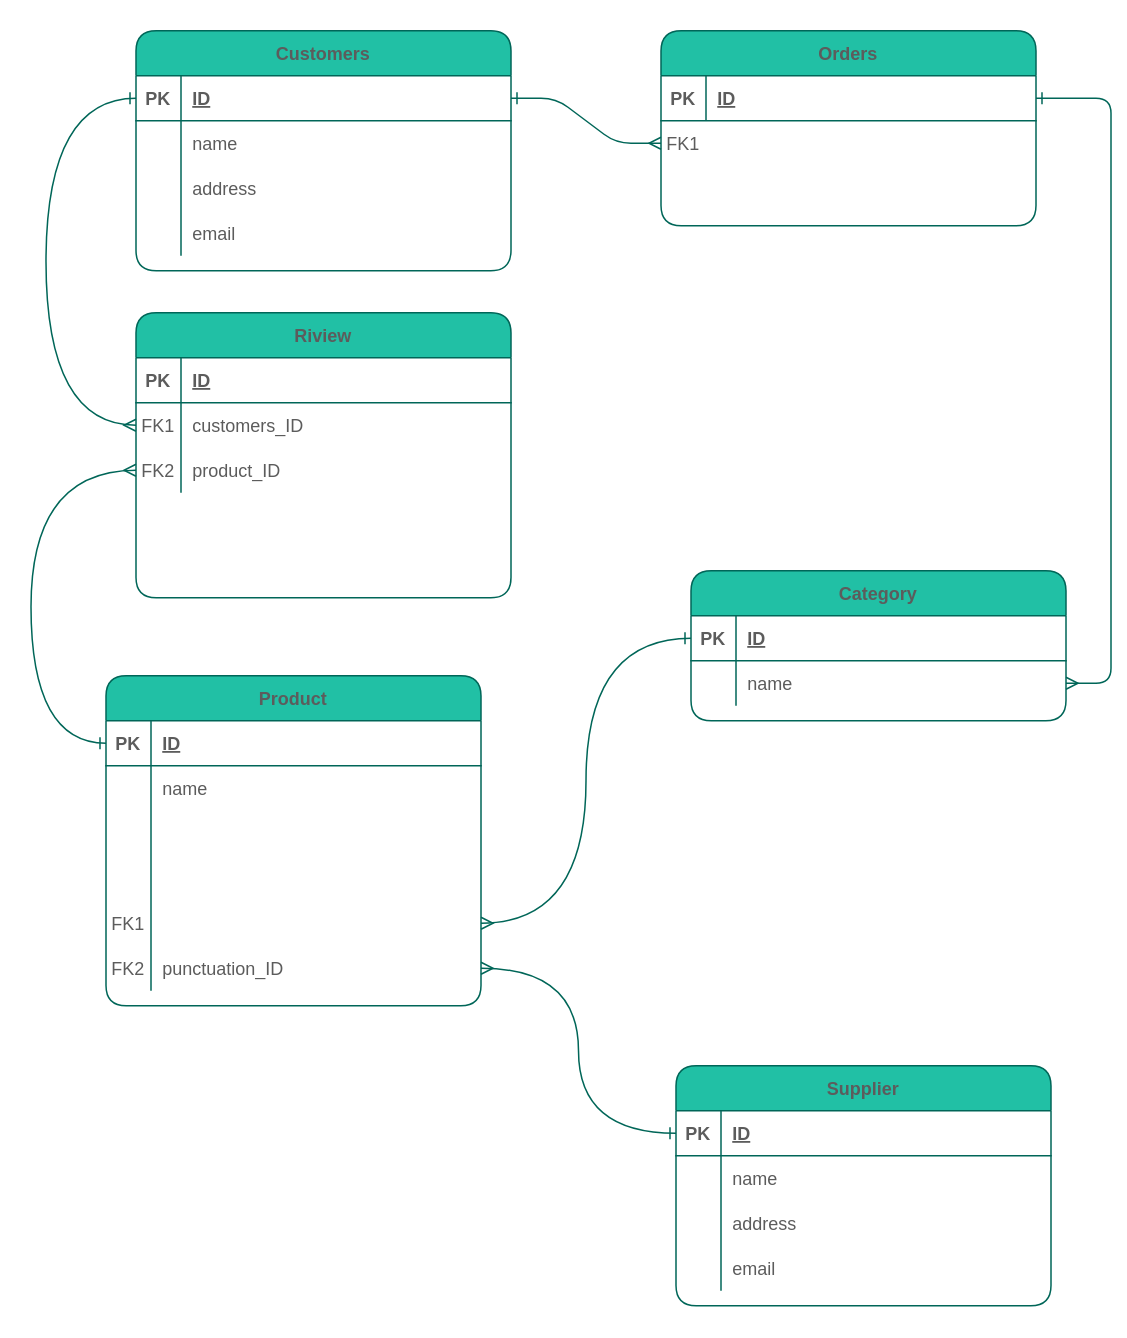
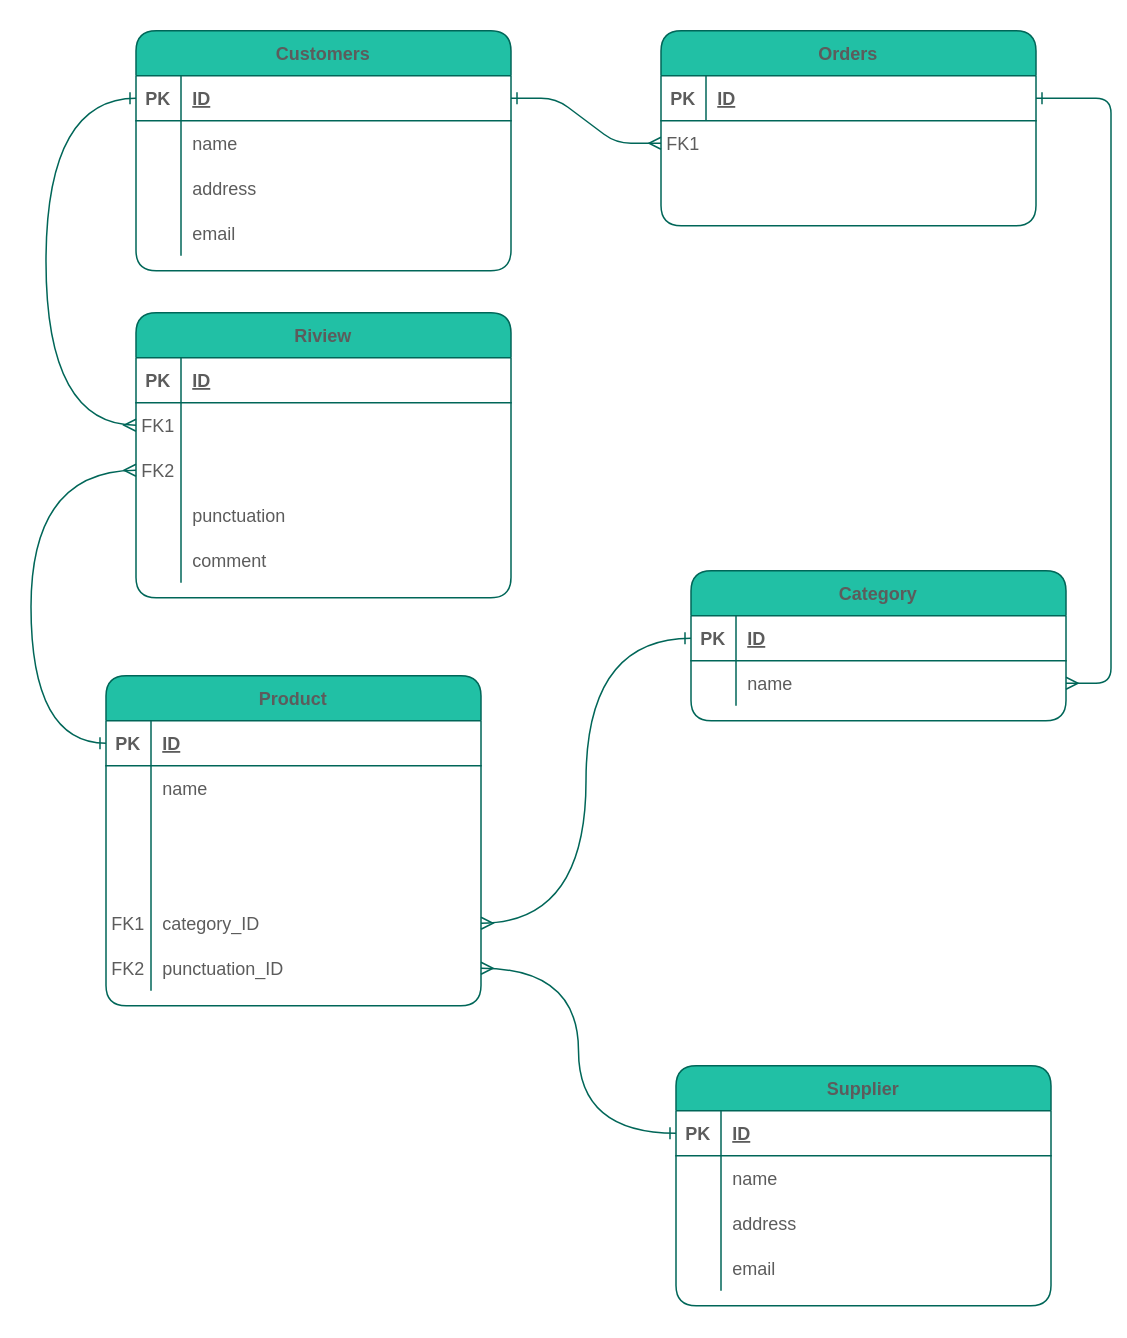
node "customers_ID": removed
node "product_ID": removed
node "punctuation": added
node "comment": added
node "category_ID": added
